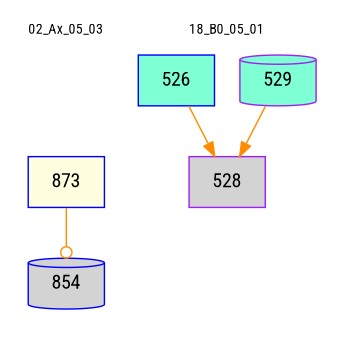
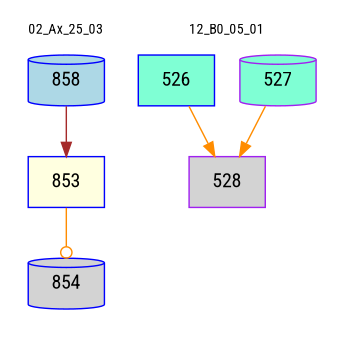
cluster "02_Ax_05_03": label "02_Ax_05_03" -> "02_Ax_25_03"
cluster "18_B0_05_01": label "18_B0_05_01" -> "12_B0_05_01"
node "858": added
node "529": label "529" -> "527"
node "873": label "873" -> "853"
